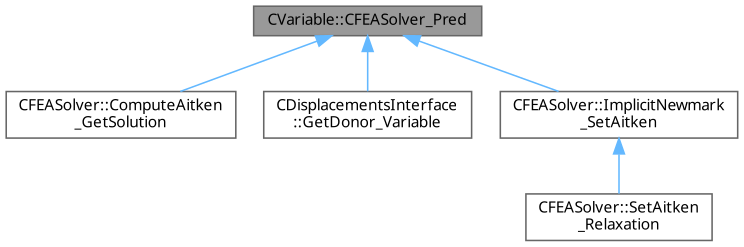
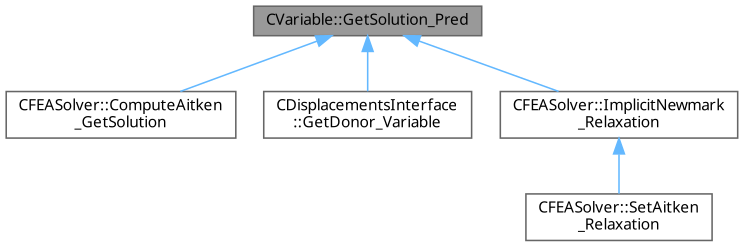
node "CVariable::CFEASolver_Pred": label "CVariable::CFEASolver_Pred" -> "CVariable::GetSolution_Pred"
node "CFEASolver::ImplicitNewmark _SetAitken": label "CFEASolver::ImplicitNewmark _SetAitken" -> "CFEASolver::ImplicitNewmark _Relaxation"
